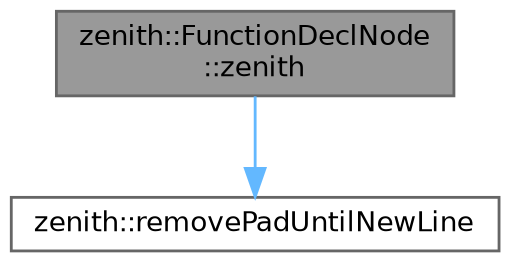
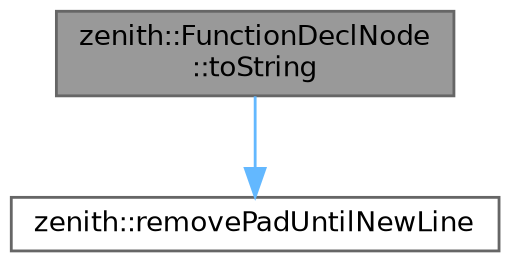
node "zenith::FunctionDeclNode ::zenith": label "zenith::FunctionDeclNode ::zenith" -> "zenith::FunctionDeclNode ::toString"
